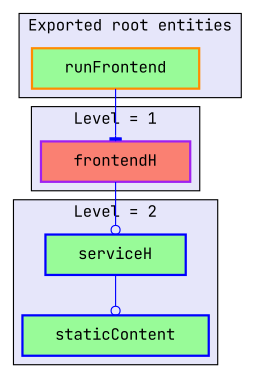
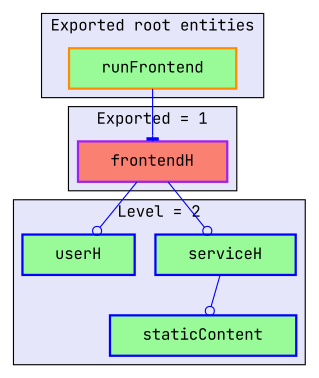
cluster "Level = 1": label "Level = 1" -> "Exported = 1"
node "userH": added
